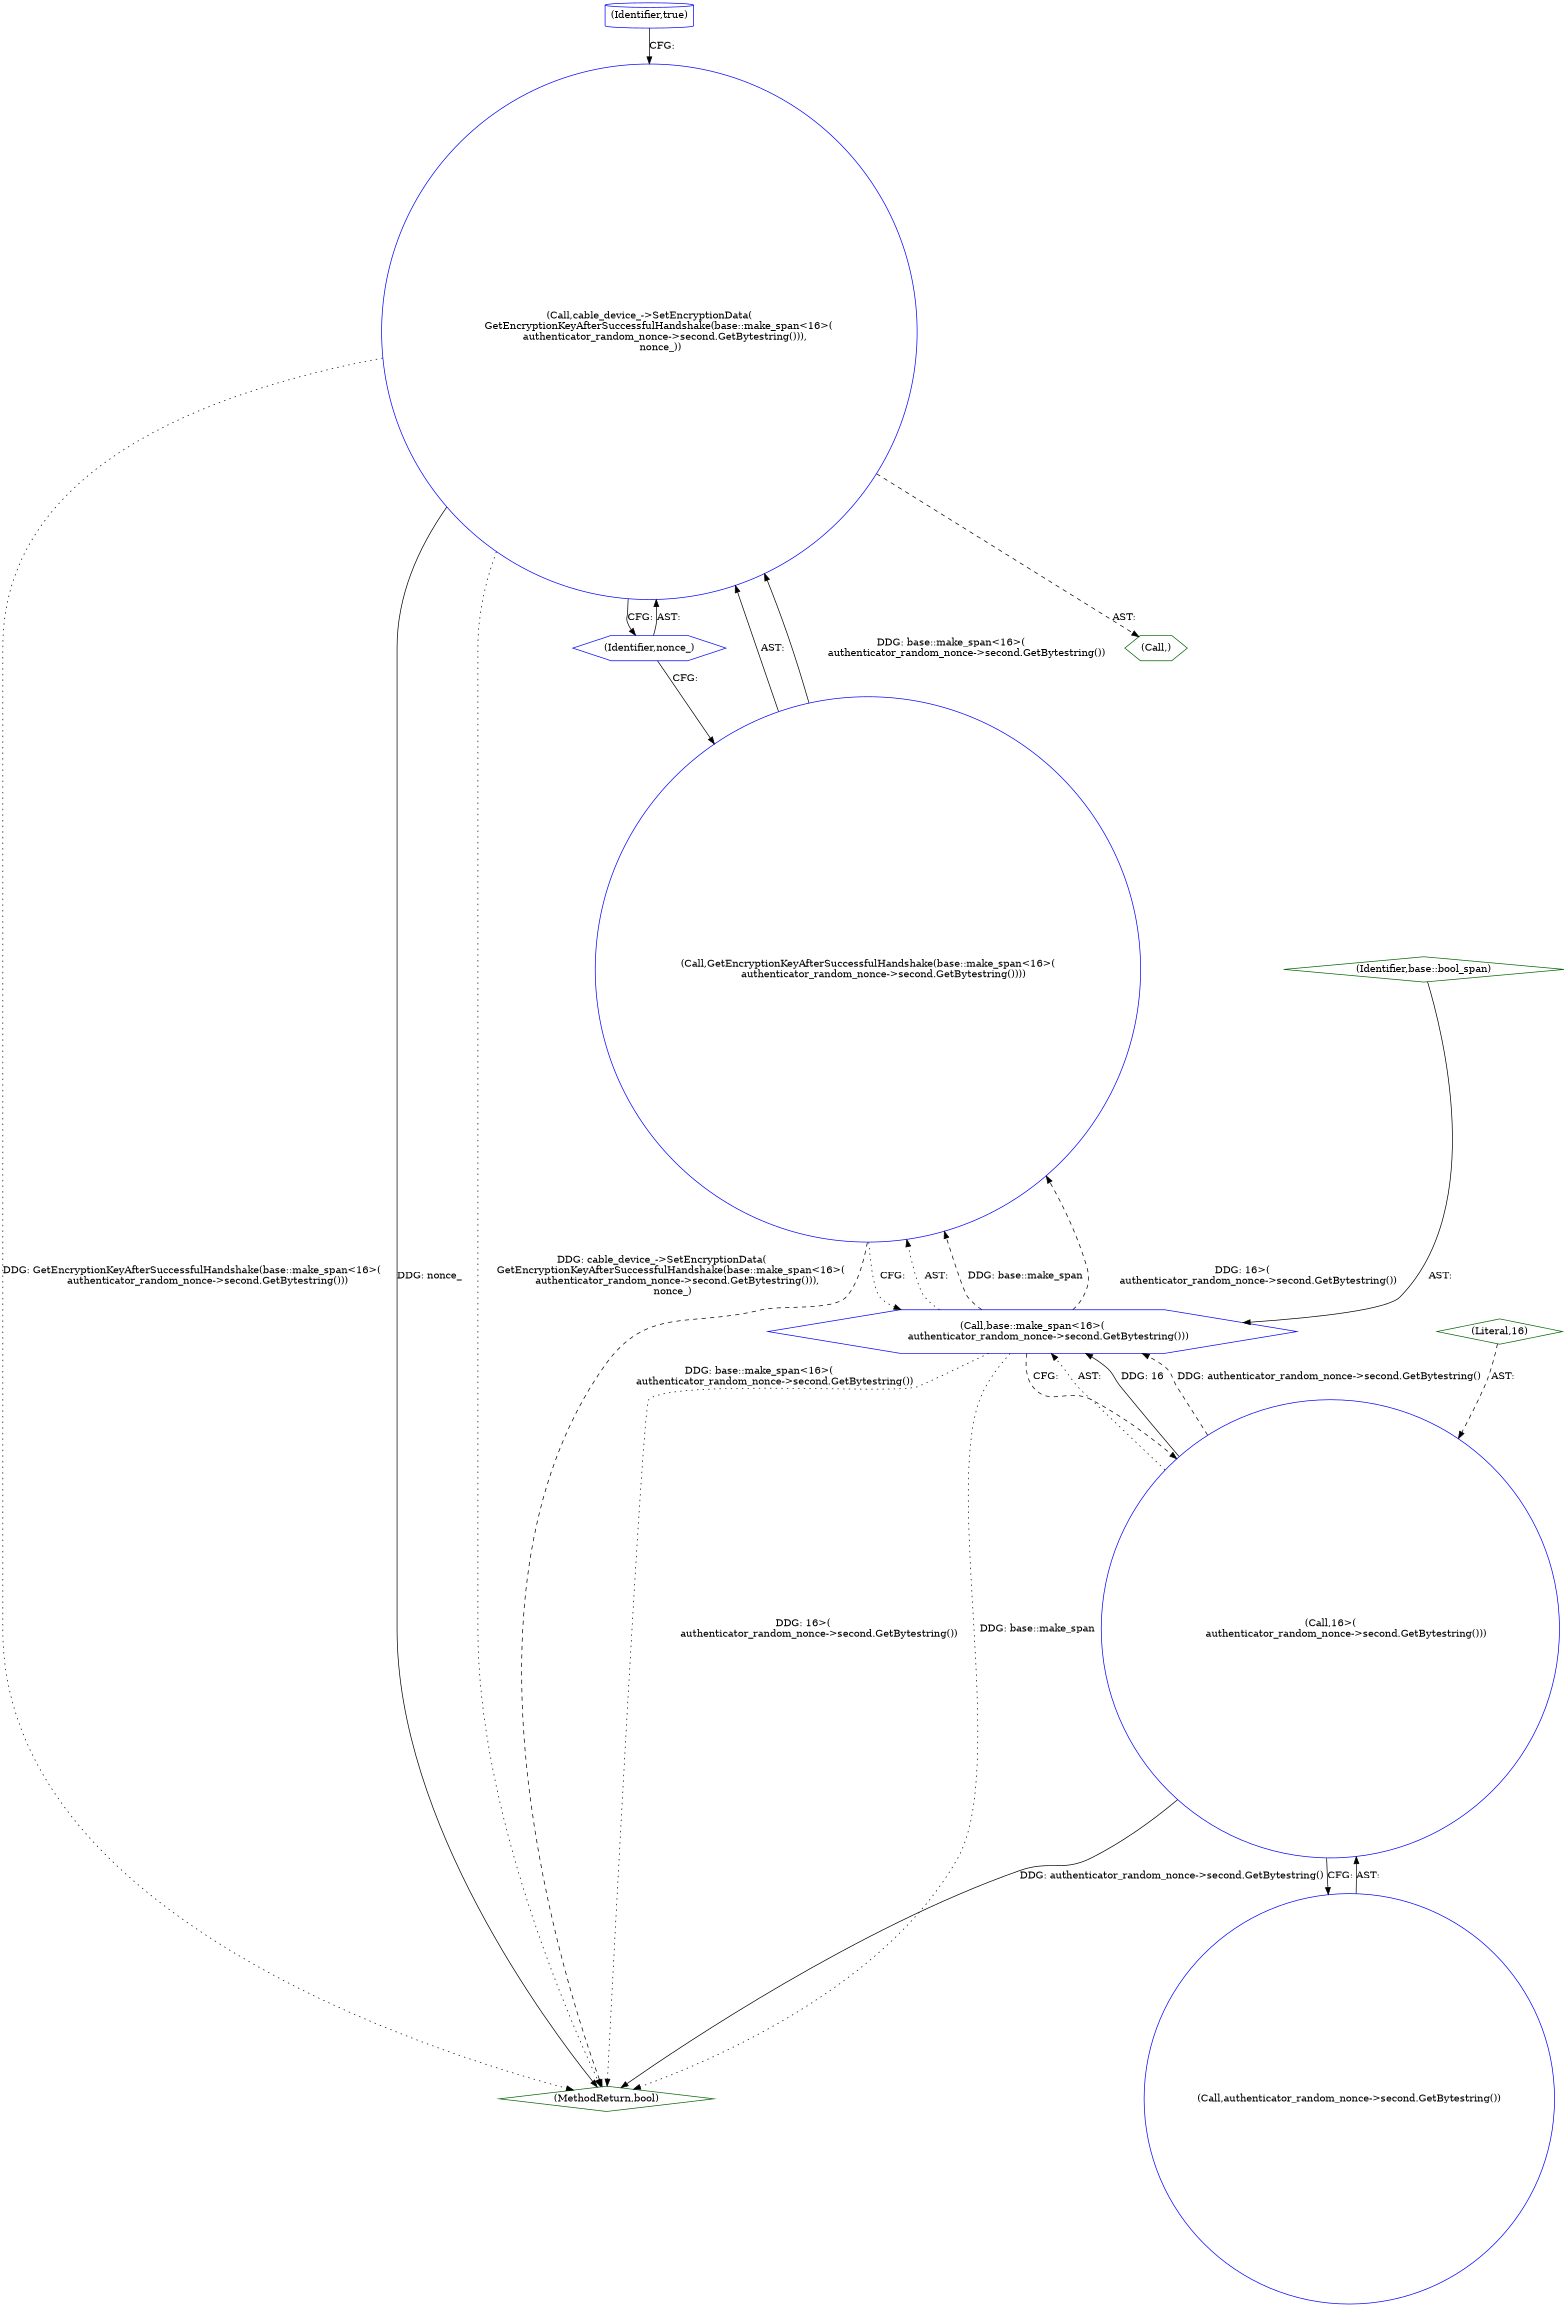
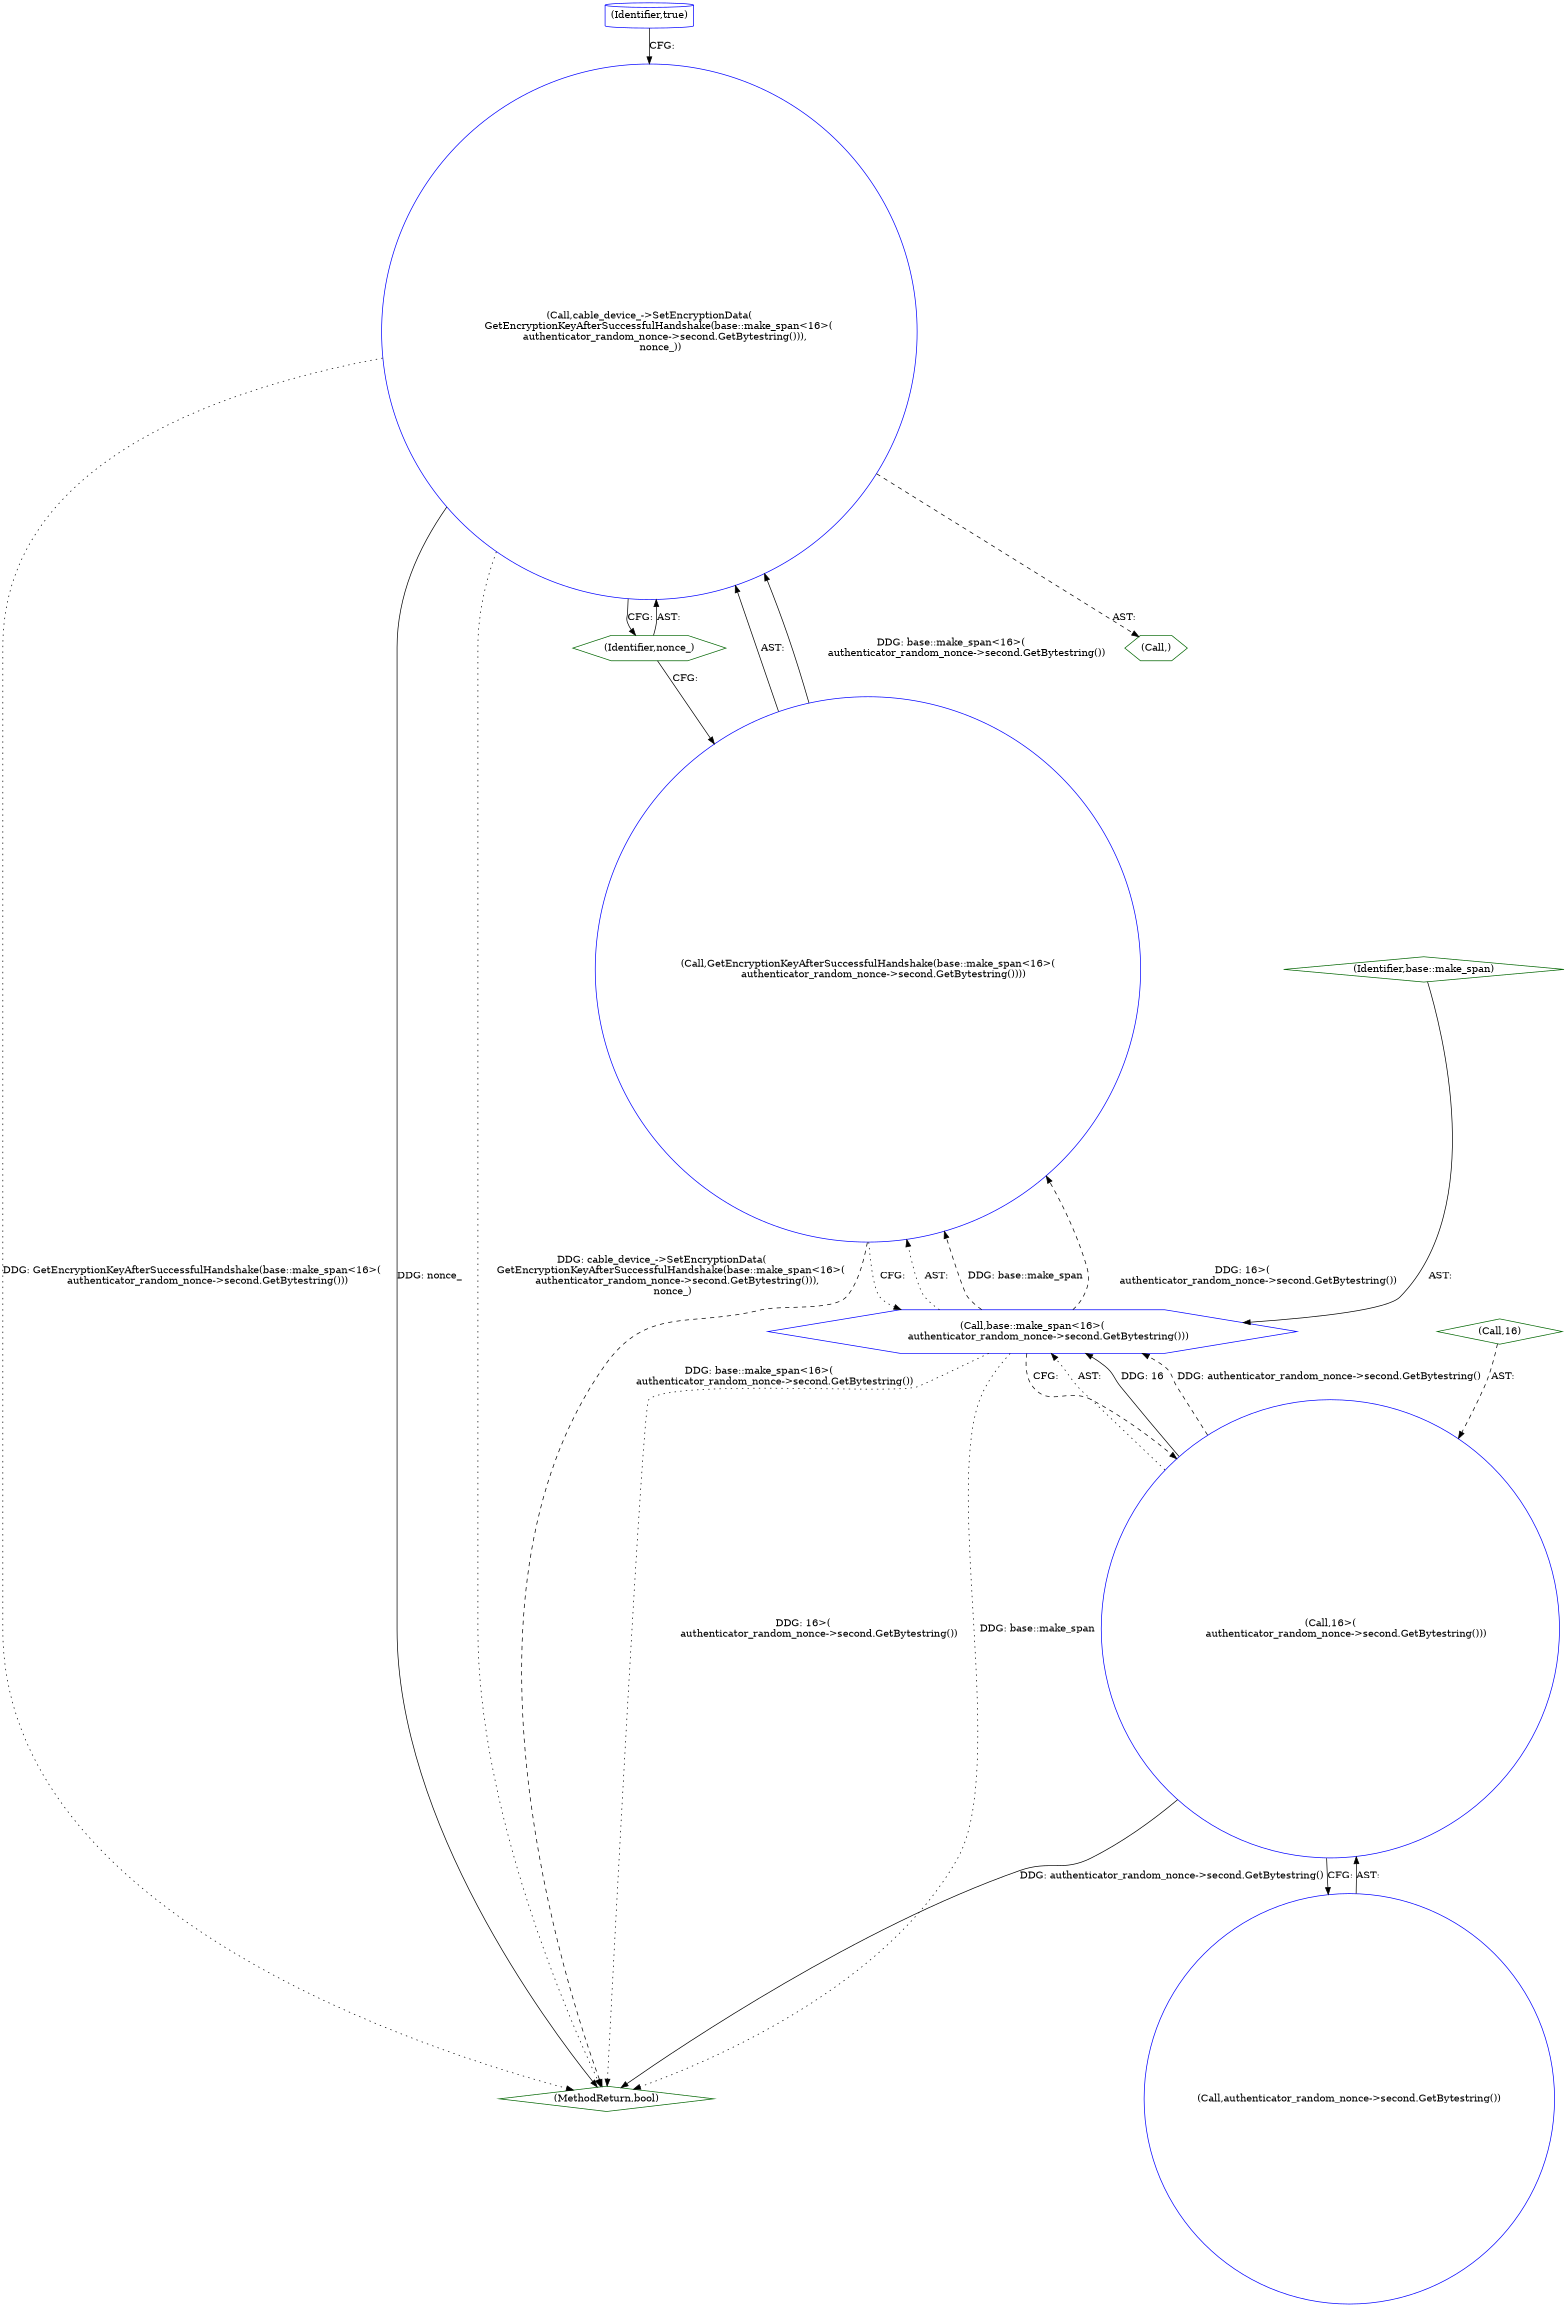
node "(Identifier,nonce_)": color blue -> darkgreen
node "(Identifier,base::bool_span)": label "(Identifier,base::bool_span)" -> "(Identifier,base::make_span)"
node "(Literal,16)": label "(Literal,16)" -> "(Call,16)"
